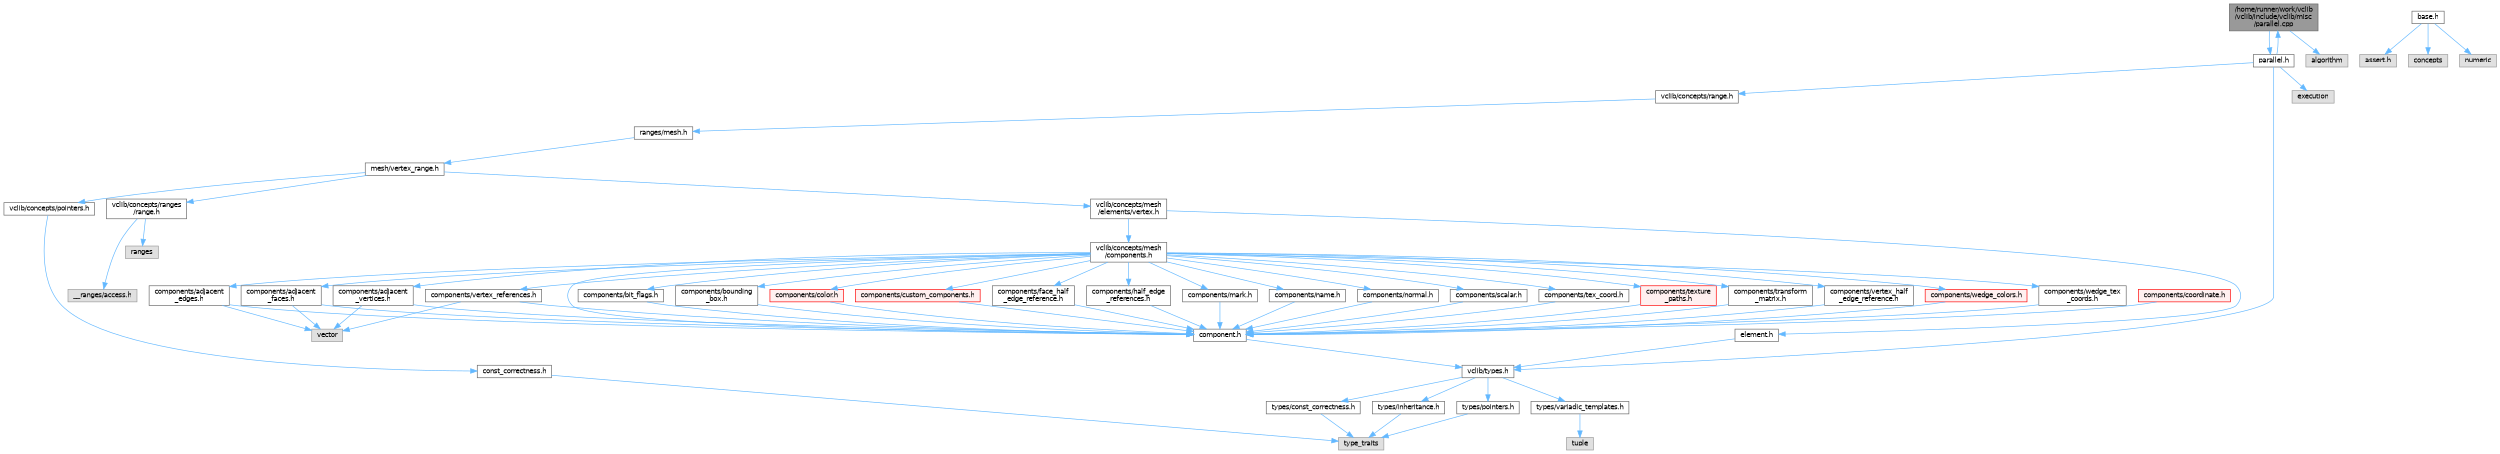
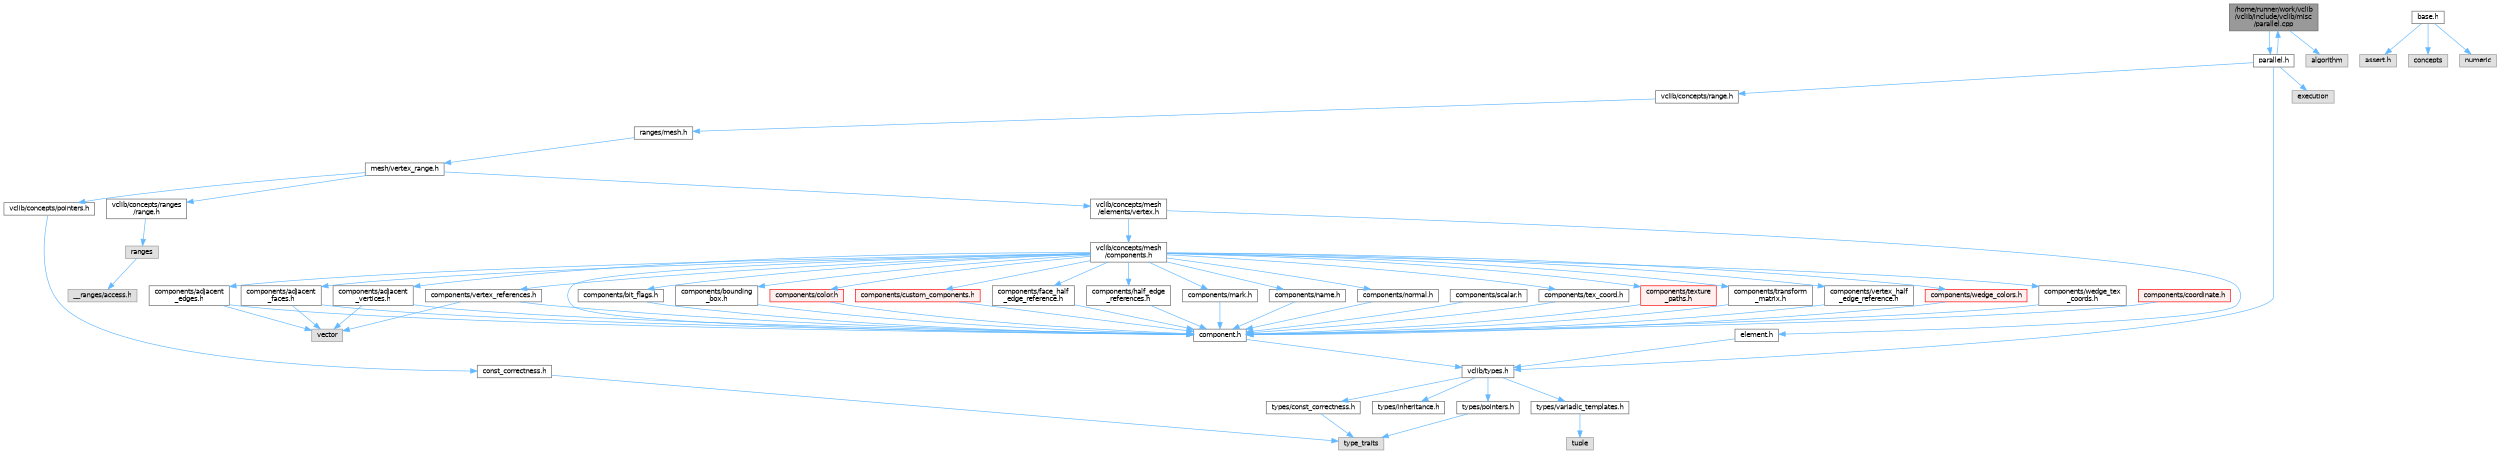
edge "vclib/concepts/ranges /range.h" -> "__ranges/access.h": now "ranges" -> "__ranges/access.h"
edge "vclib/concepts/mesh /components.h" -> "components/scalar.h": removed
edge "types/inheritance.h" -> "type_traits": removed
